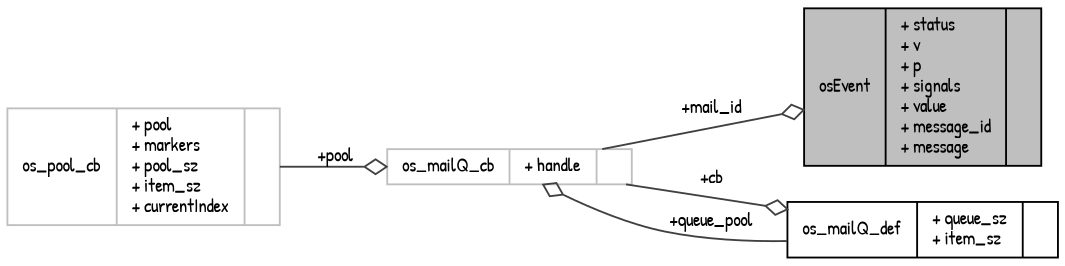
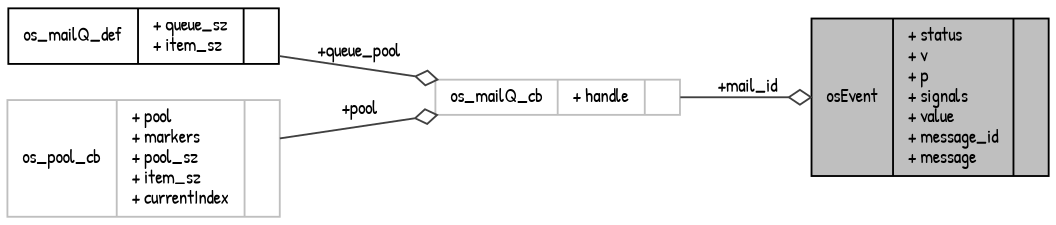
edge "os_mailQ_cb" -> "os_mailQ_def": removed, label "+cb"
